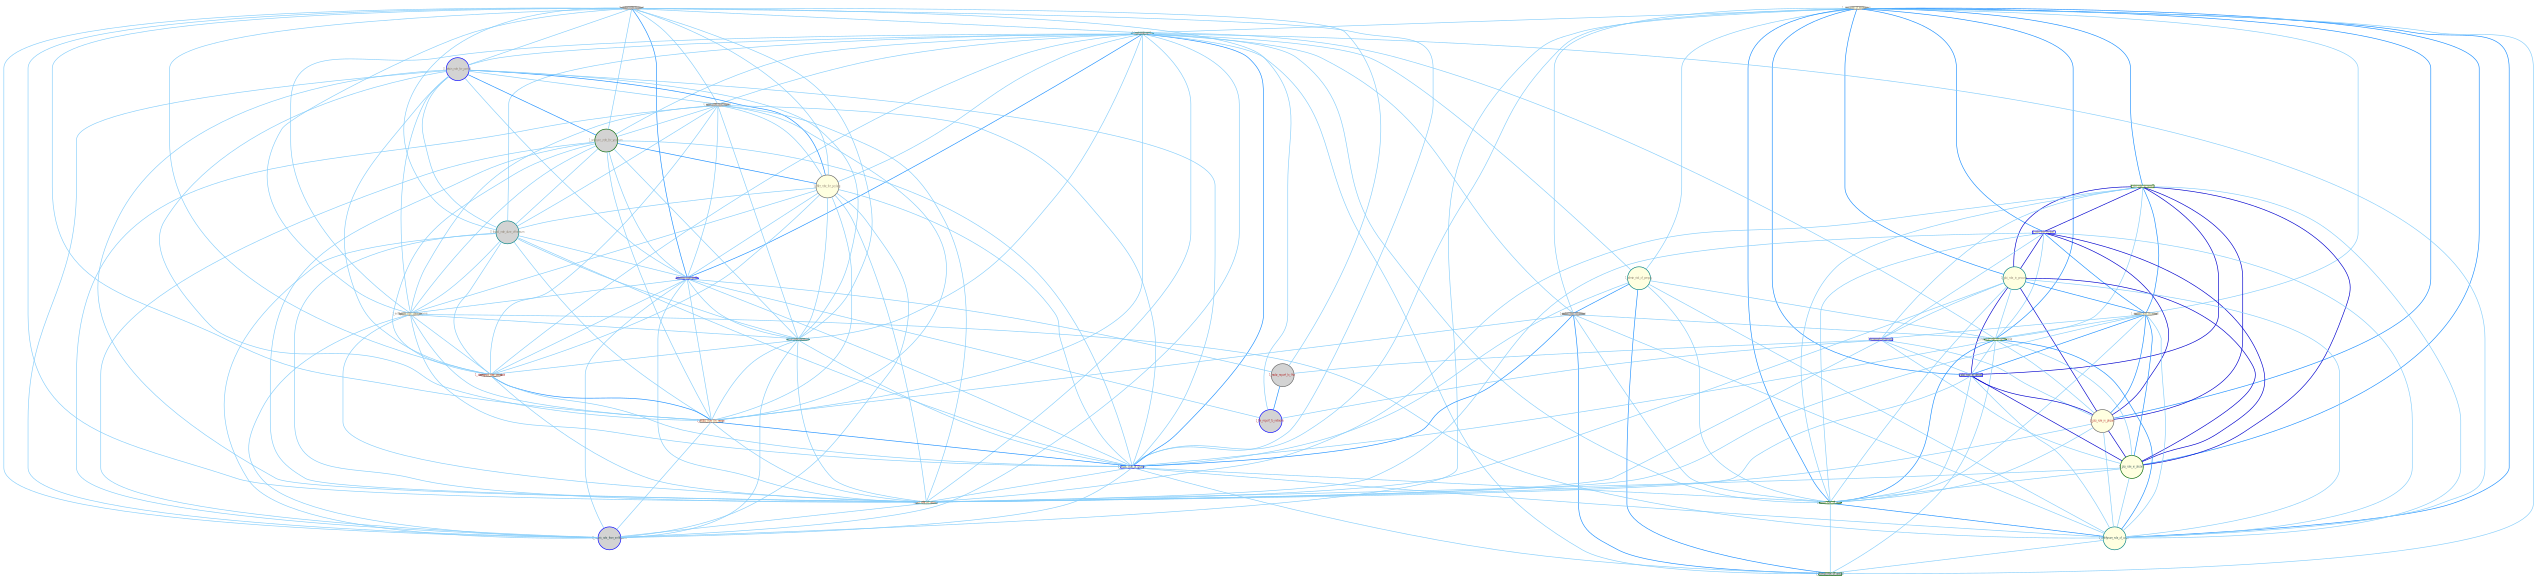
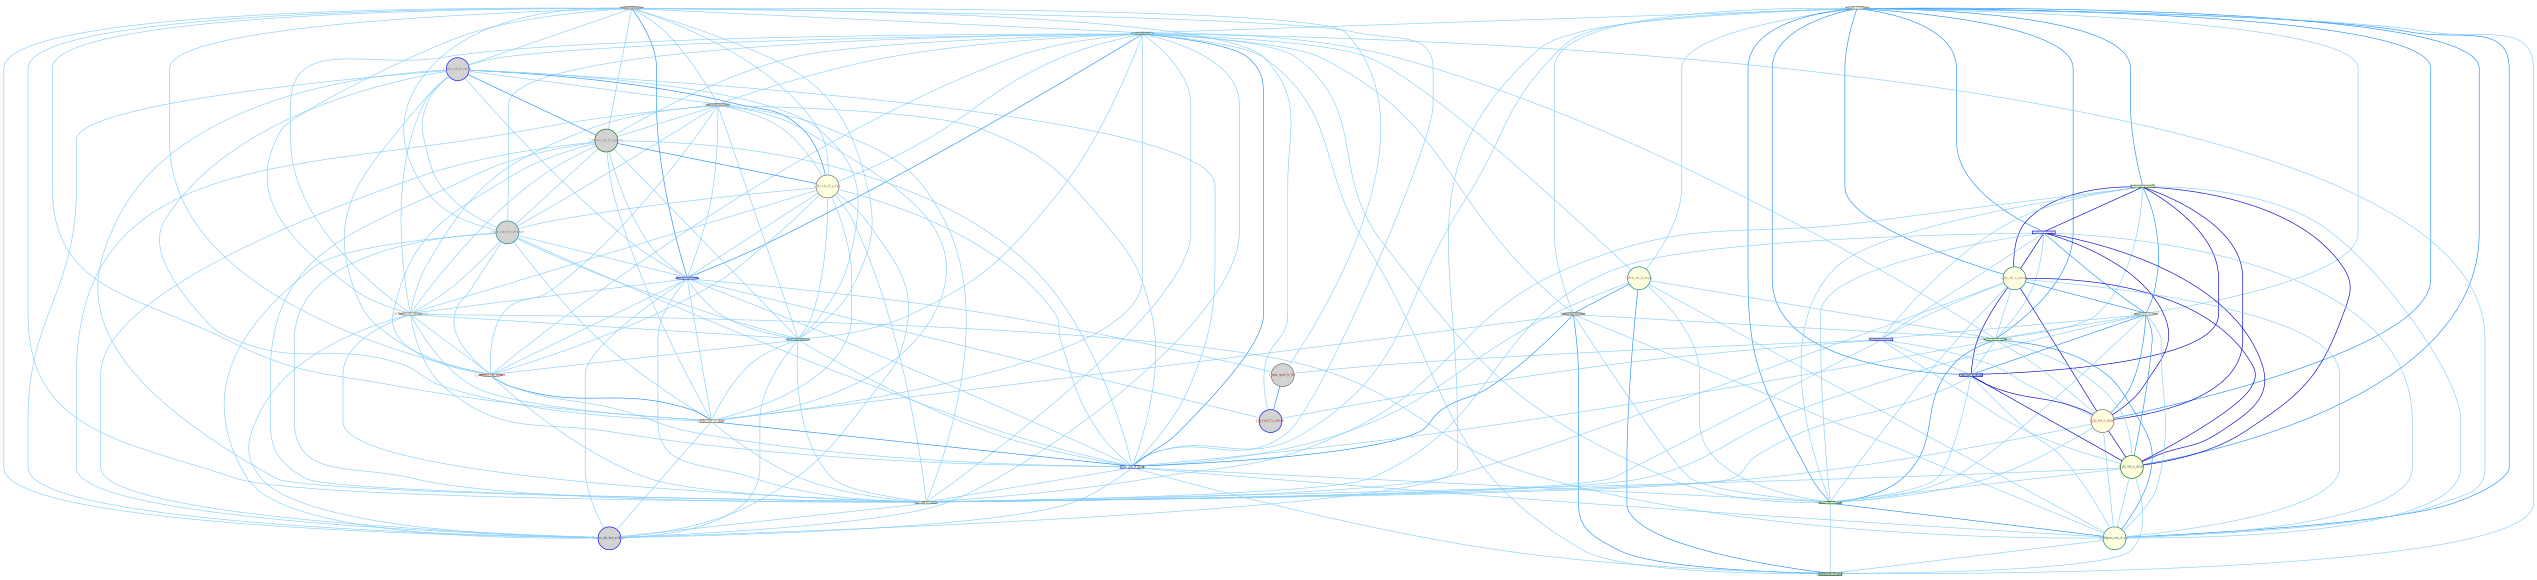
edge "1_undertak_role_of_decis-make" -- "1_increas_risk_of_default": now "1_plai_role_in_declin" -- "1_increas_risk_of_default"
